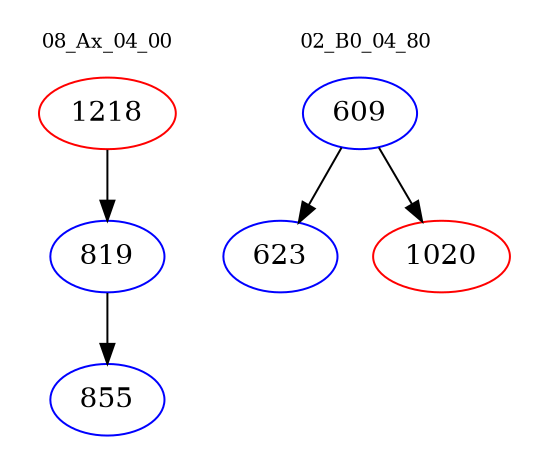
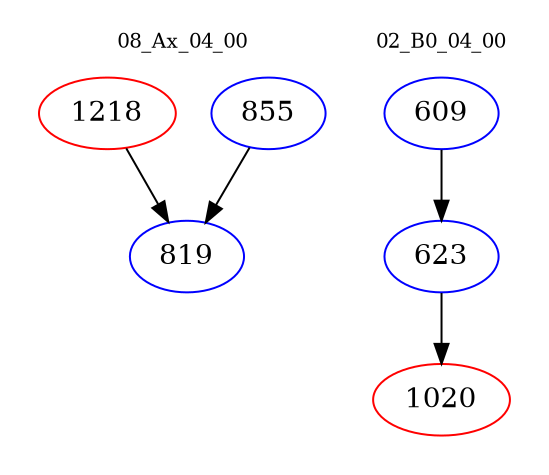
cluster "02_B0_04_80": label "02_B0_04_80" -> "02_B0_04_00"
edge "609" -> "1020": now "623" -> "1020"
edge "819" -> "855": reversed
